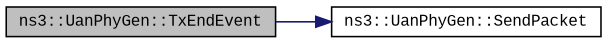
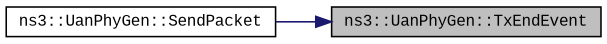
edge "ns3::UanPhyGen::TxEndEvent" -> "ns3::UanPhyGen::SendPacket": reversed
